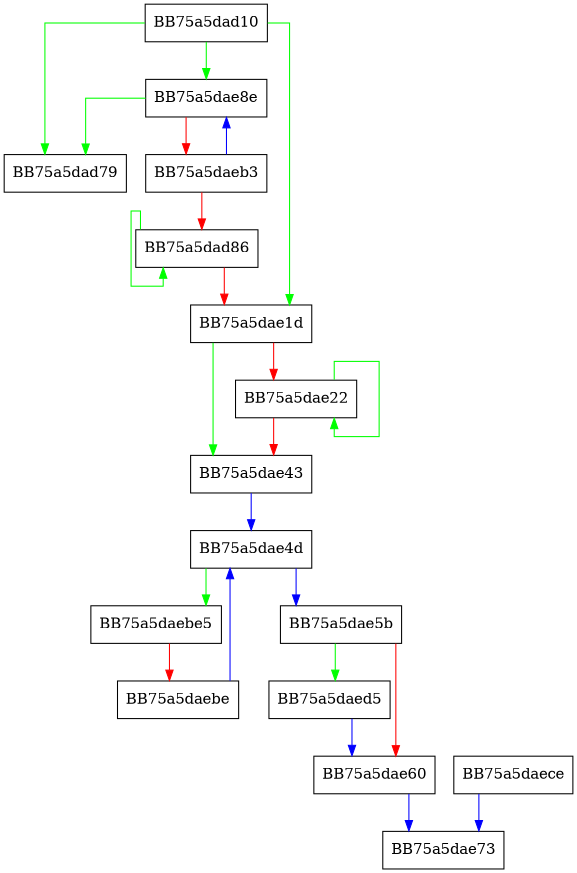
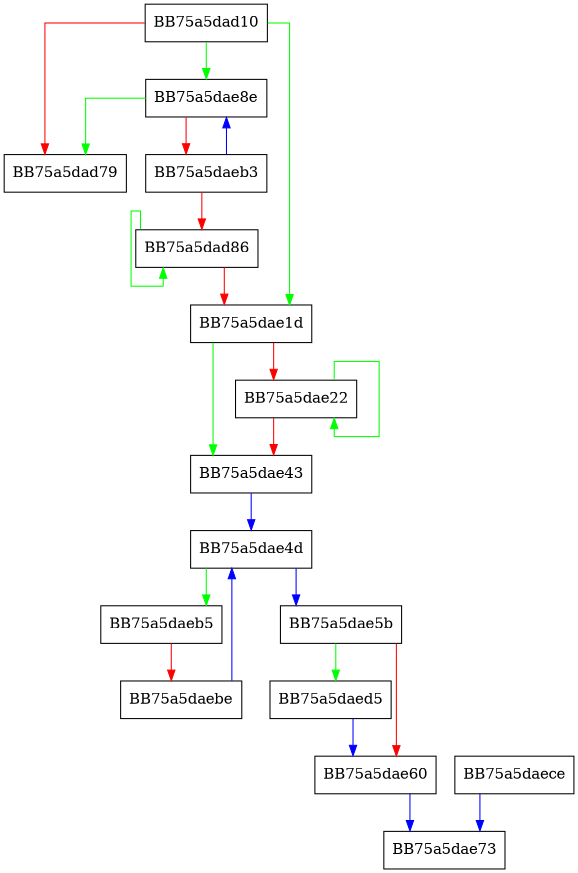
edge "BB75a5dad10" -> "BB75a5dad79": color green -> red
node "BB75a5daebe5": label "BB75a5daebe5" -> "BB75a5daeb5"
